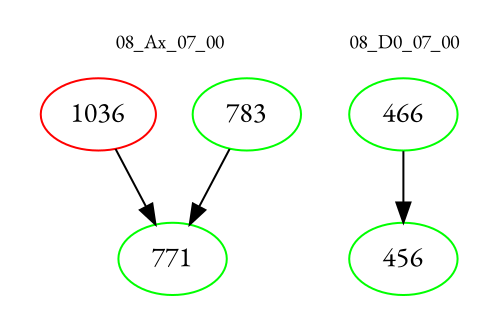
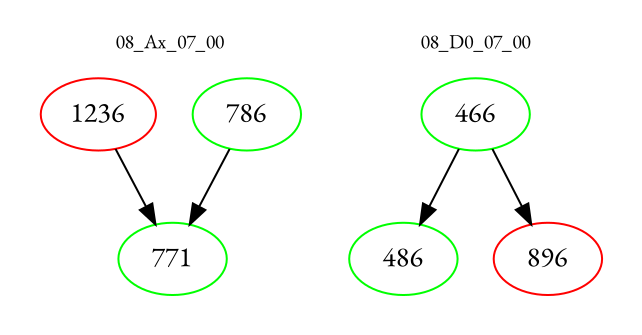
node "1036": label "1036" -> "1236"
node "783": label "783" -> "786"
node "456": label "456" -> "486"
node "896": added
